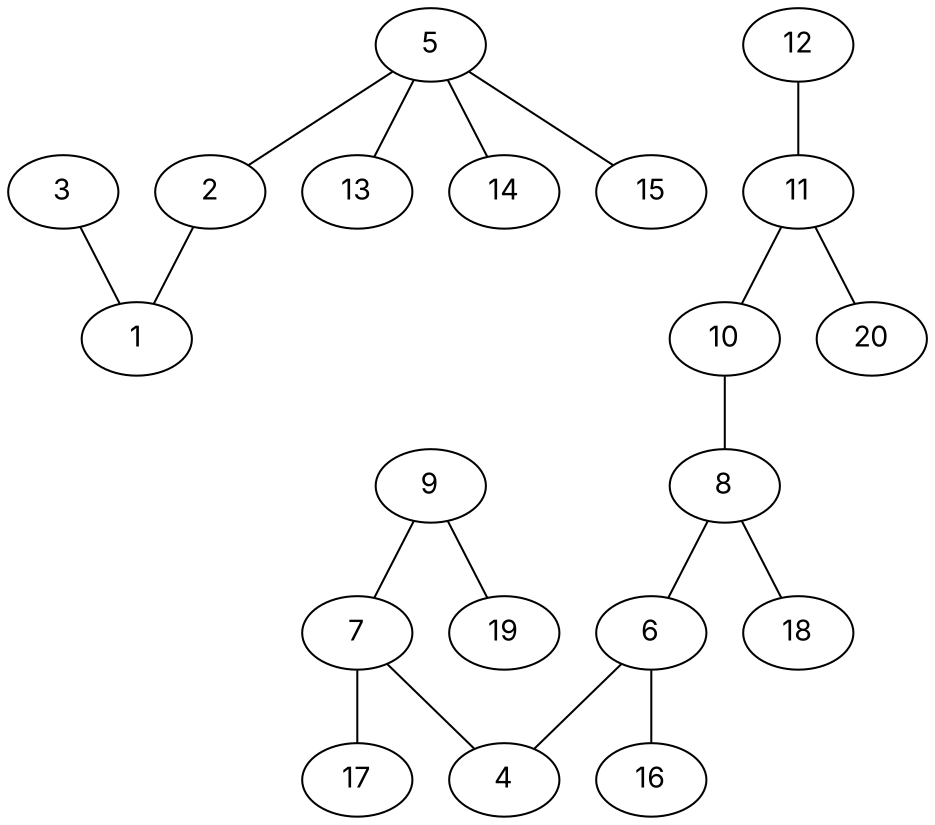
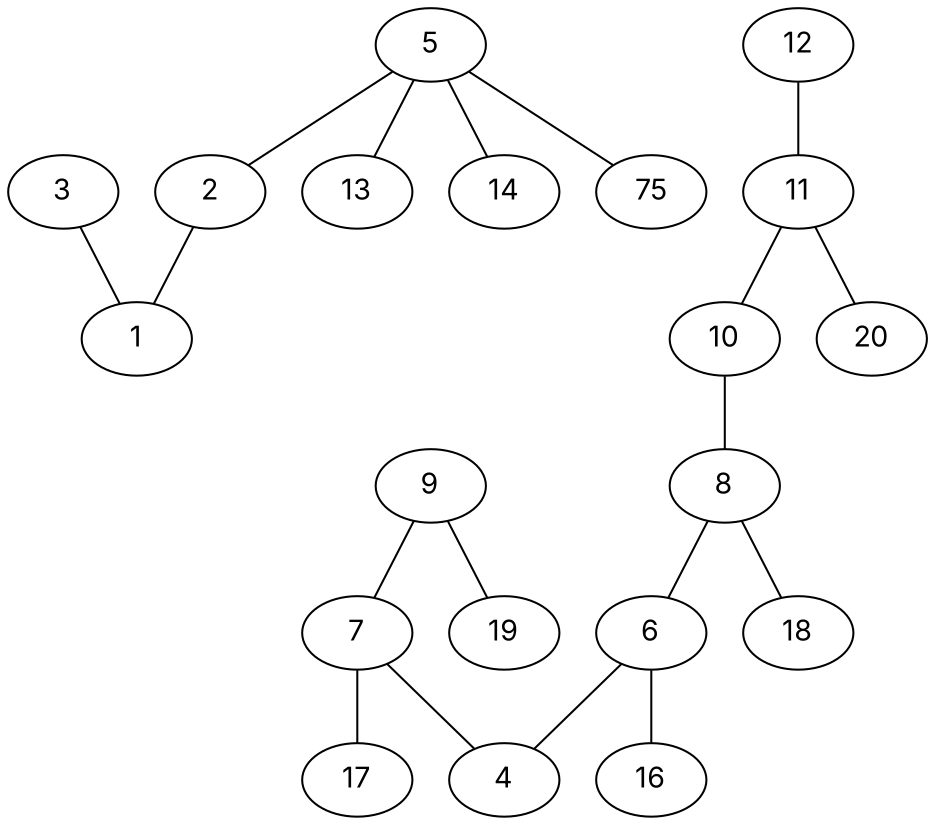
node "15": label "15" -> "75"
